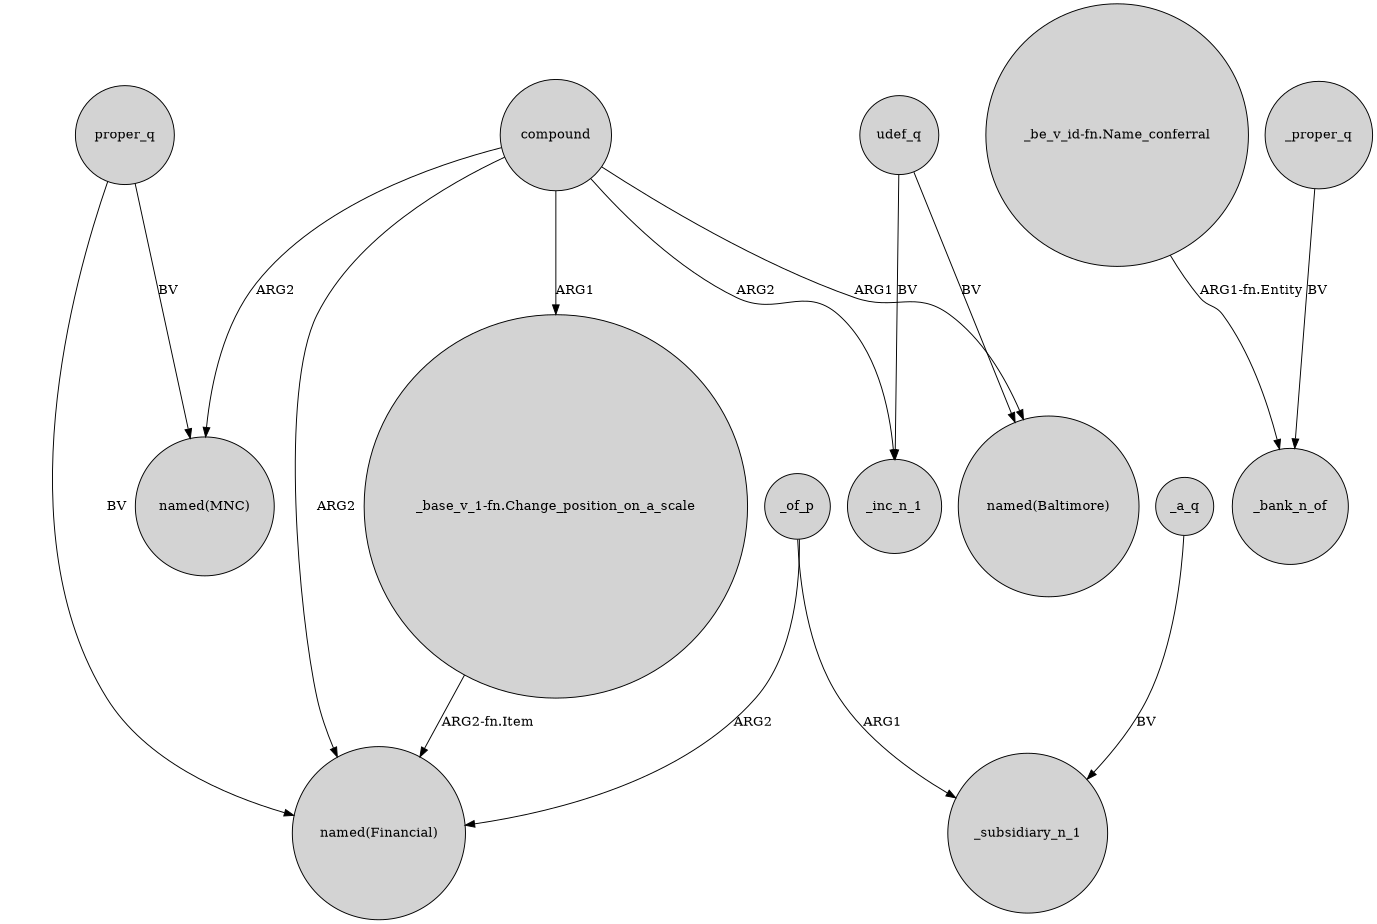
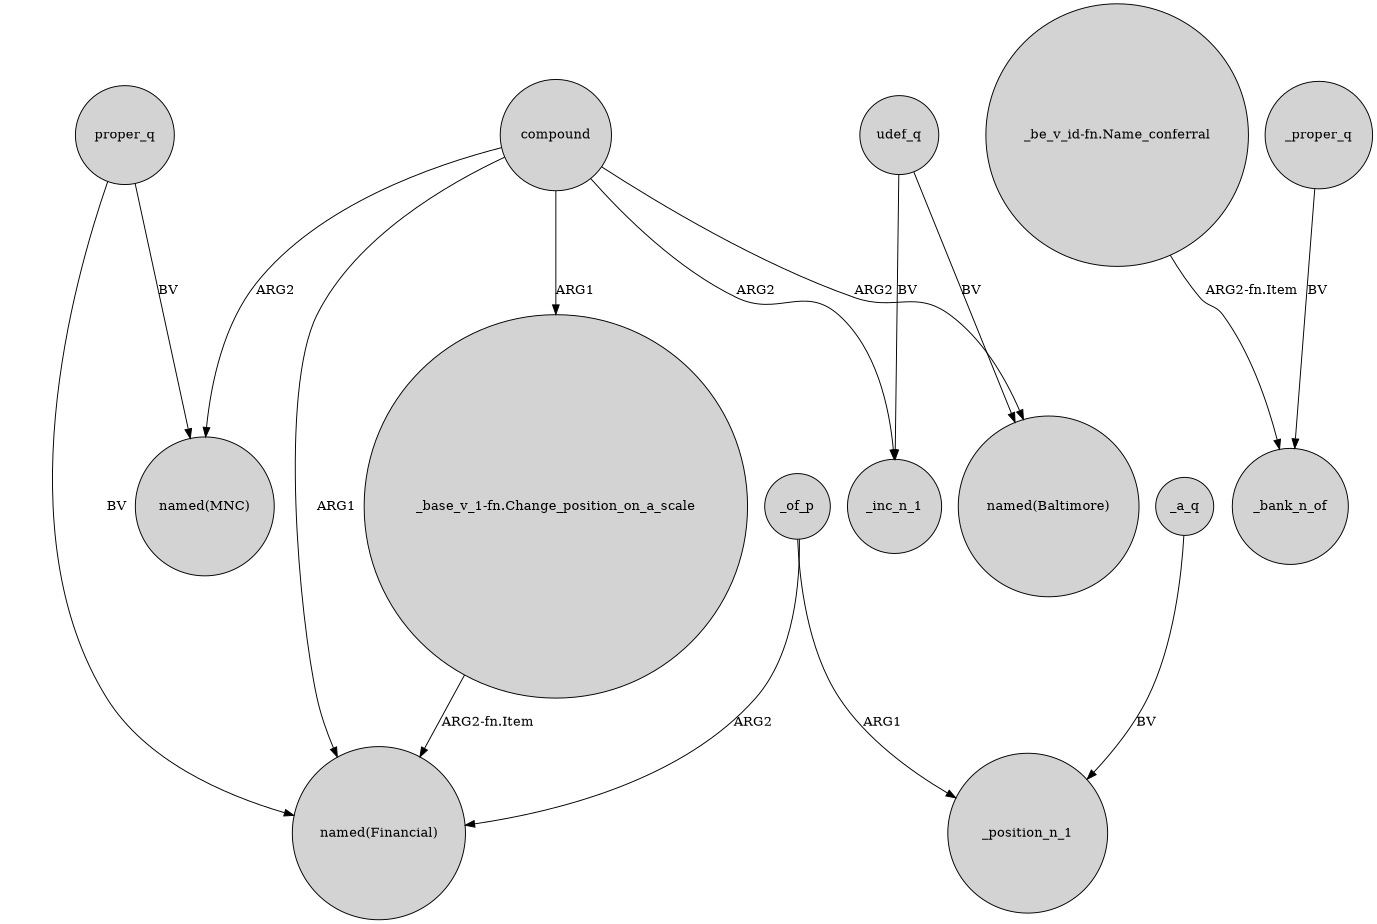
edge "compound" -> "named(Baltimore)": label "ARG1" -> "ARG2"
edge "_be_v_id-fn.Name_conferral" -> "_bank_n_of": label "ARG1-fn.Entity" -> "ARG2-fn.Item"
edge "compound" -> "named(Financial)": label "ARG2" -> "ARG1"
node "_subsidiary_n_1": label "_subsidiary_n_1" -> "_position_n_1"
